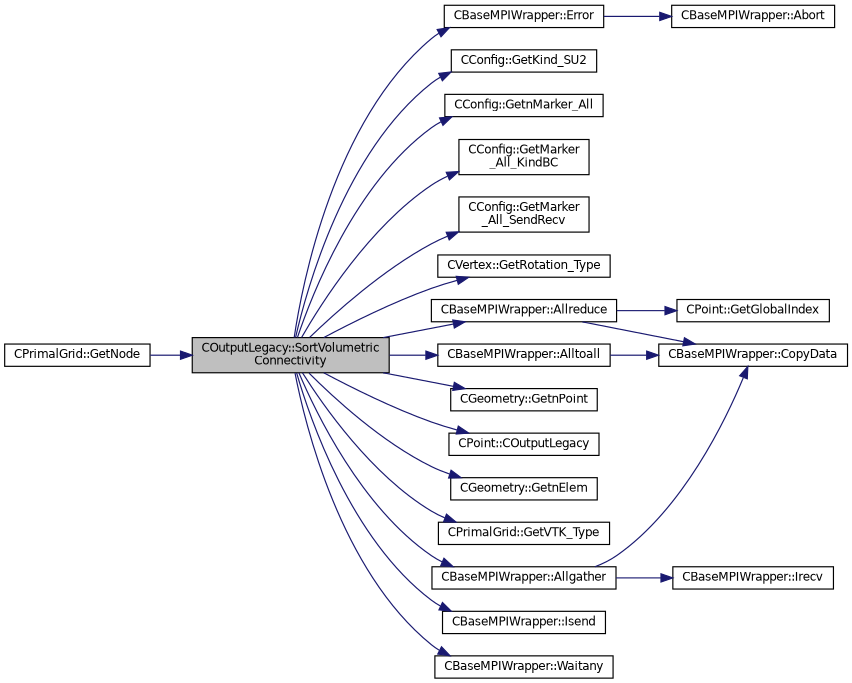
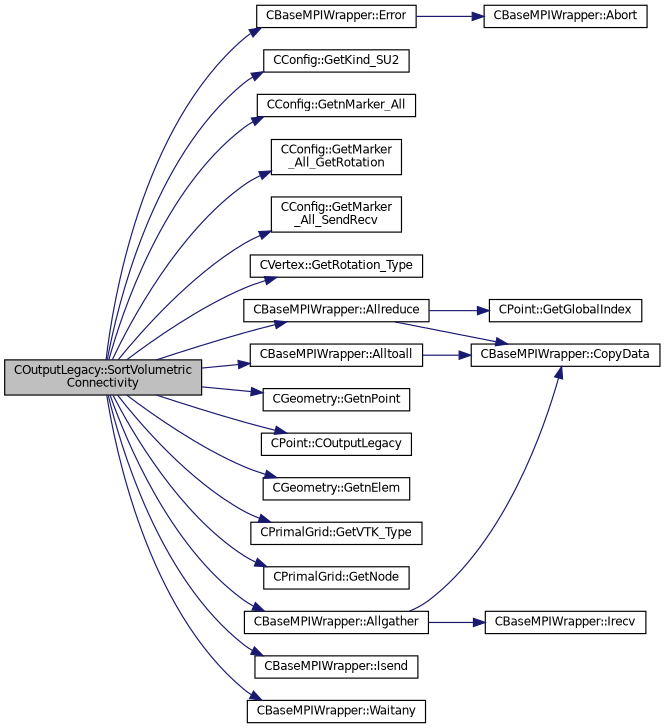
node "CConfig::GetMarker _All_KindBC": label "CConfig::GetMarker _All_KindBC" -> "CConfig::GetMarker _All_GetRotation"
edge "CPrimalGrid::GetNode" -> "COutputLegacy::SortVolumetric Connectivity": reversed
